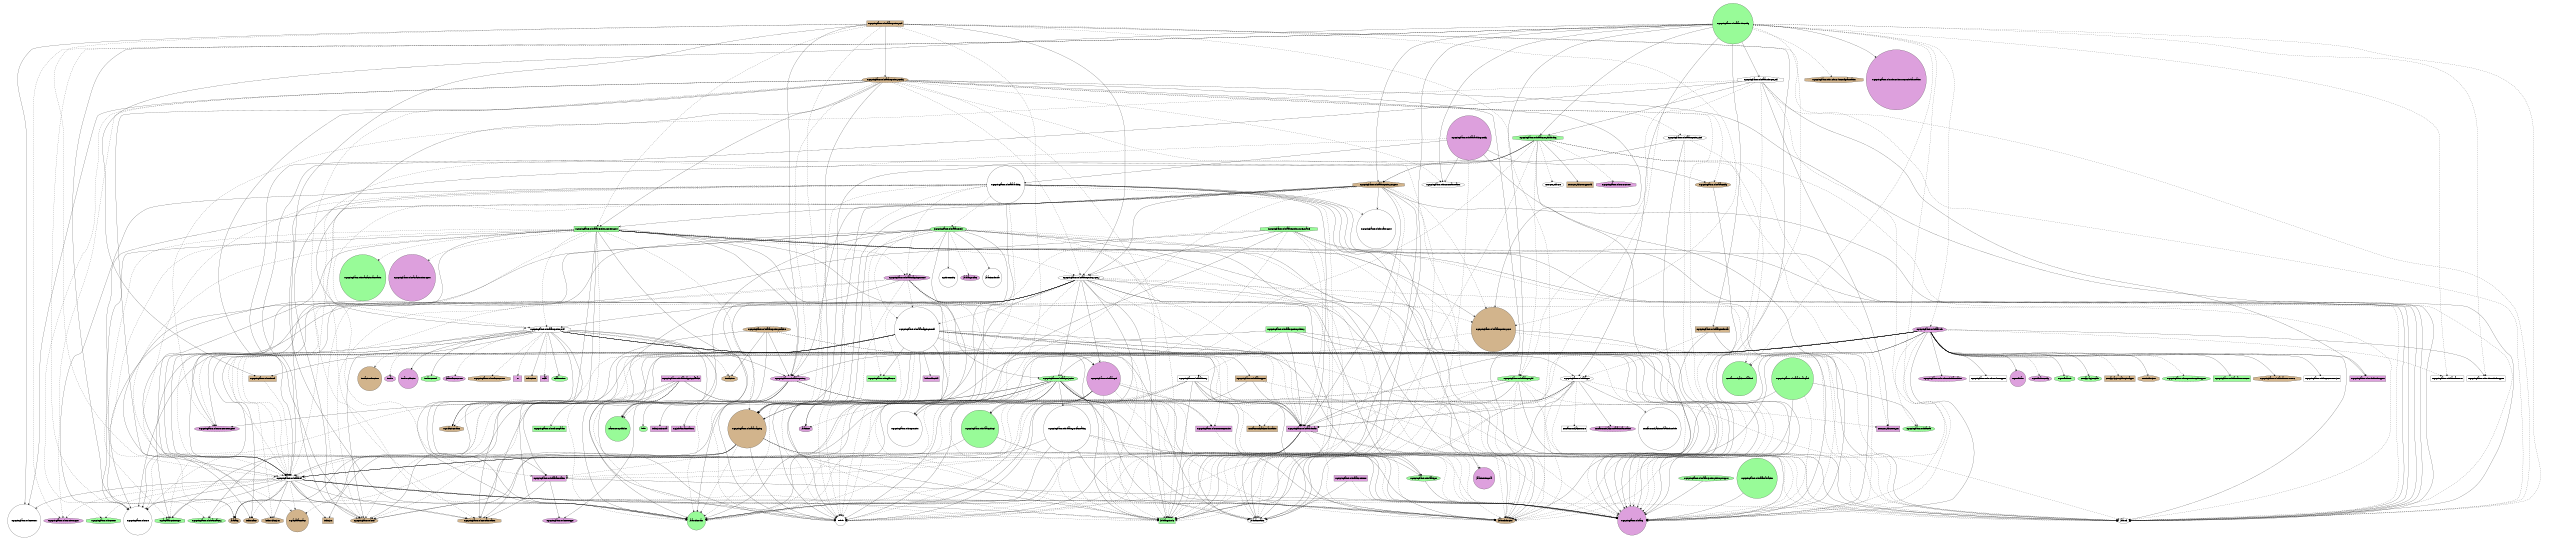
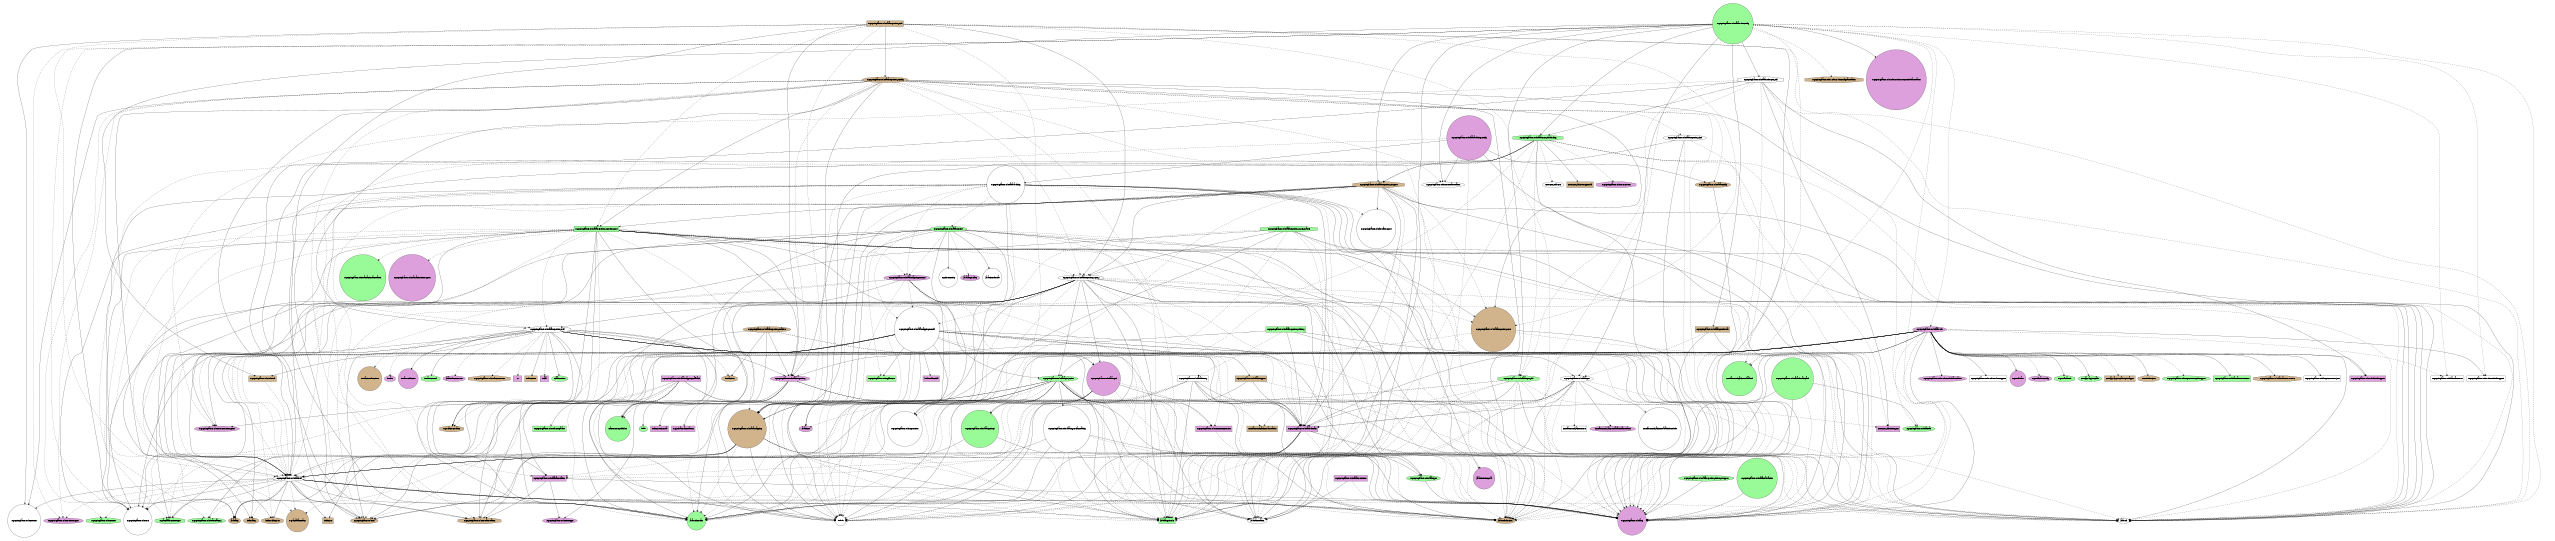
edge "org_springframework_data_querydsl_binding" -> "java_lang": added
edge "org_springframework_data_repository_support" -> "org_springframework_lang": added
node "kotlin_reflect": label "kotlin_reflect" -> "kotlin_lang"
